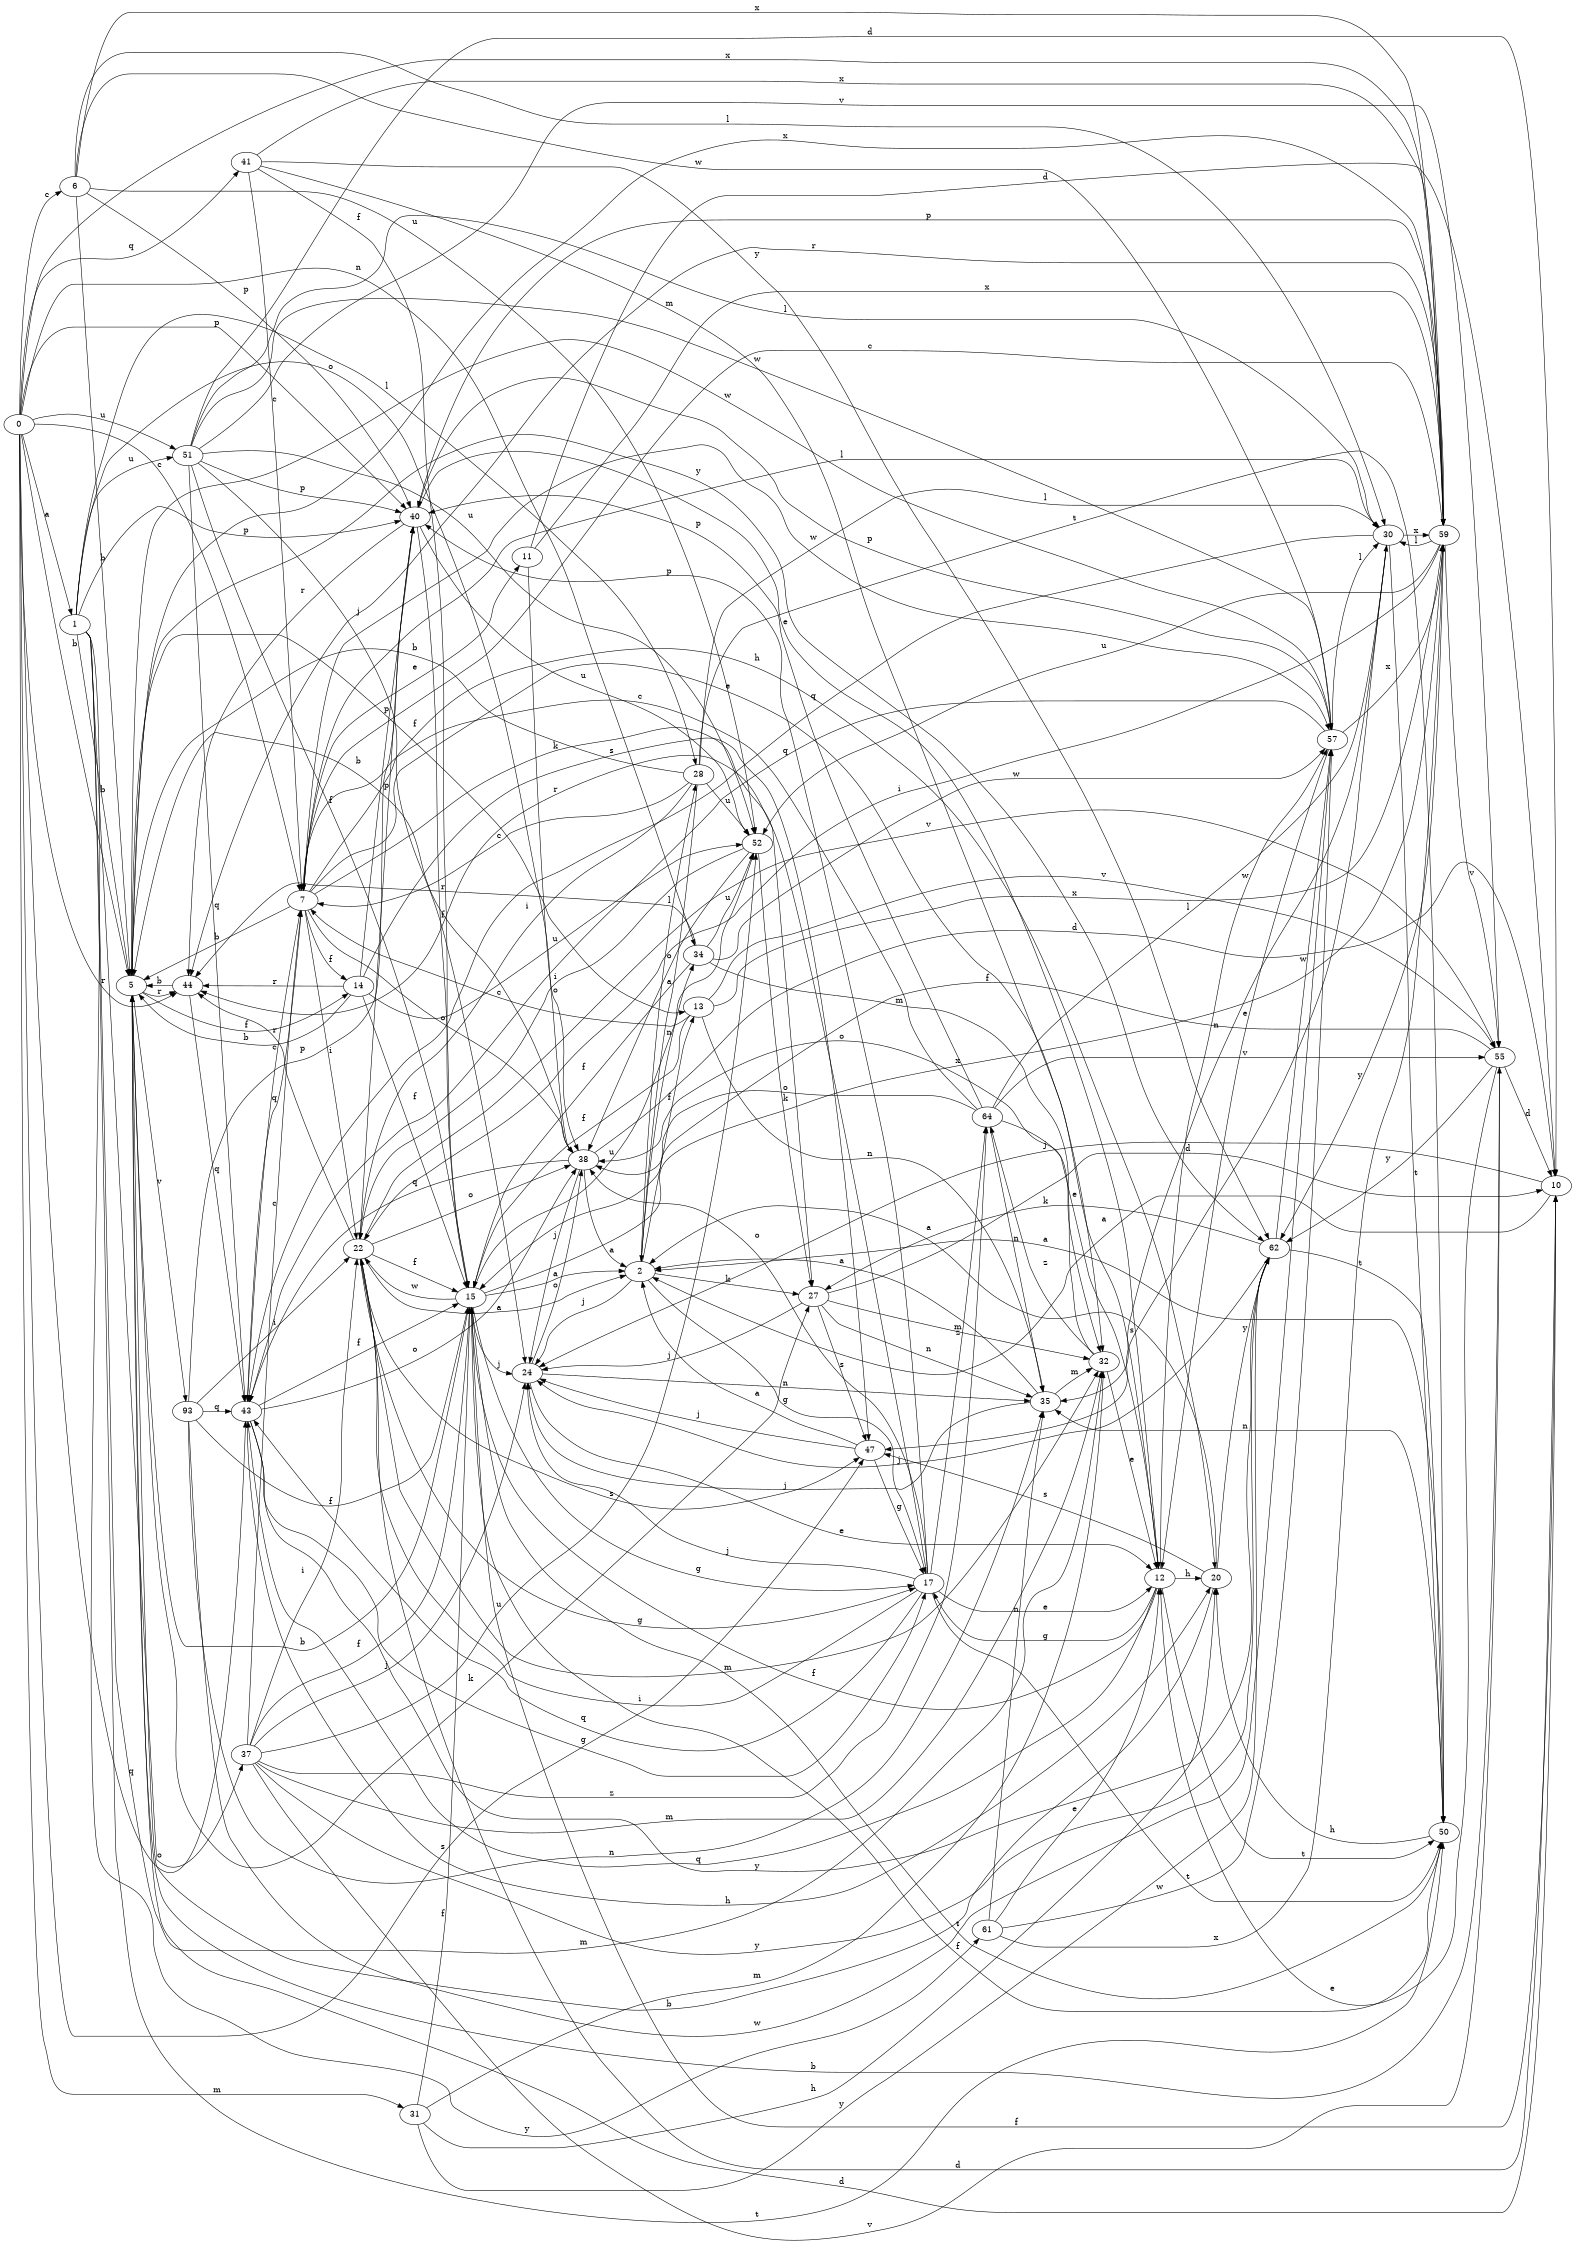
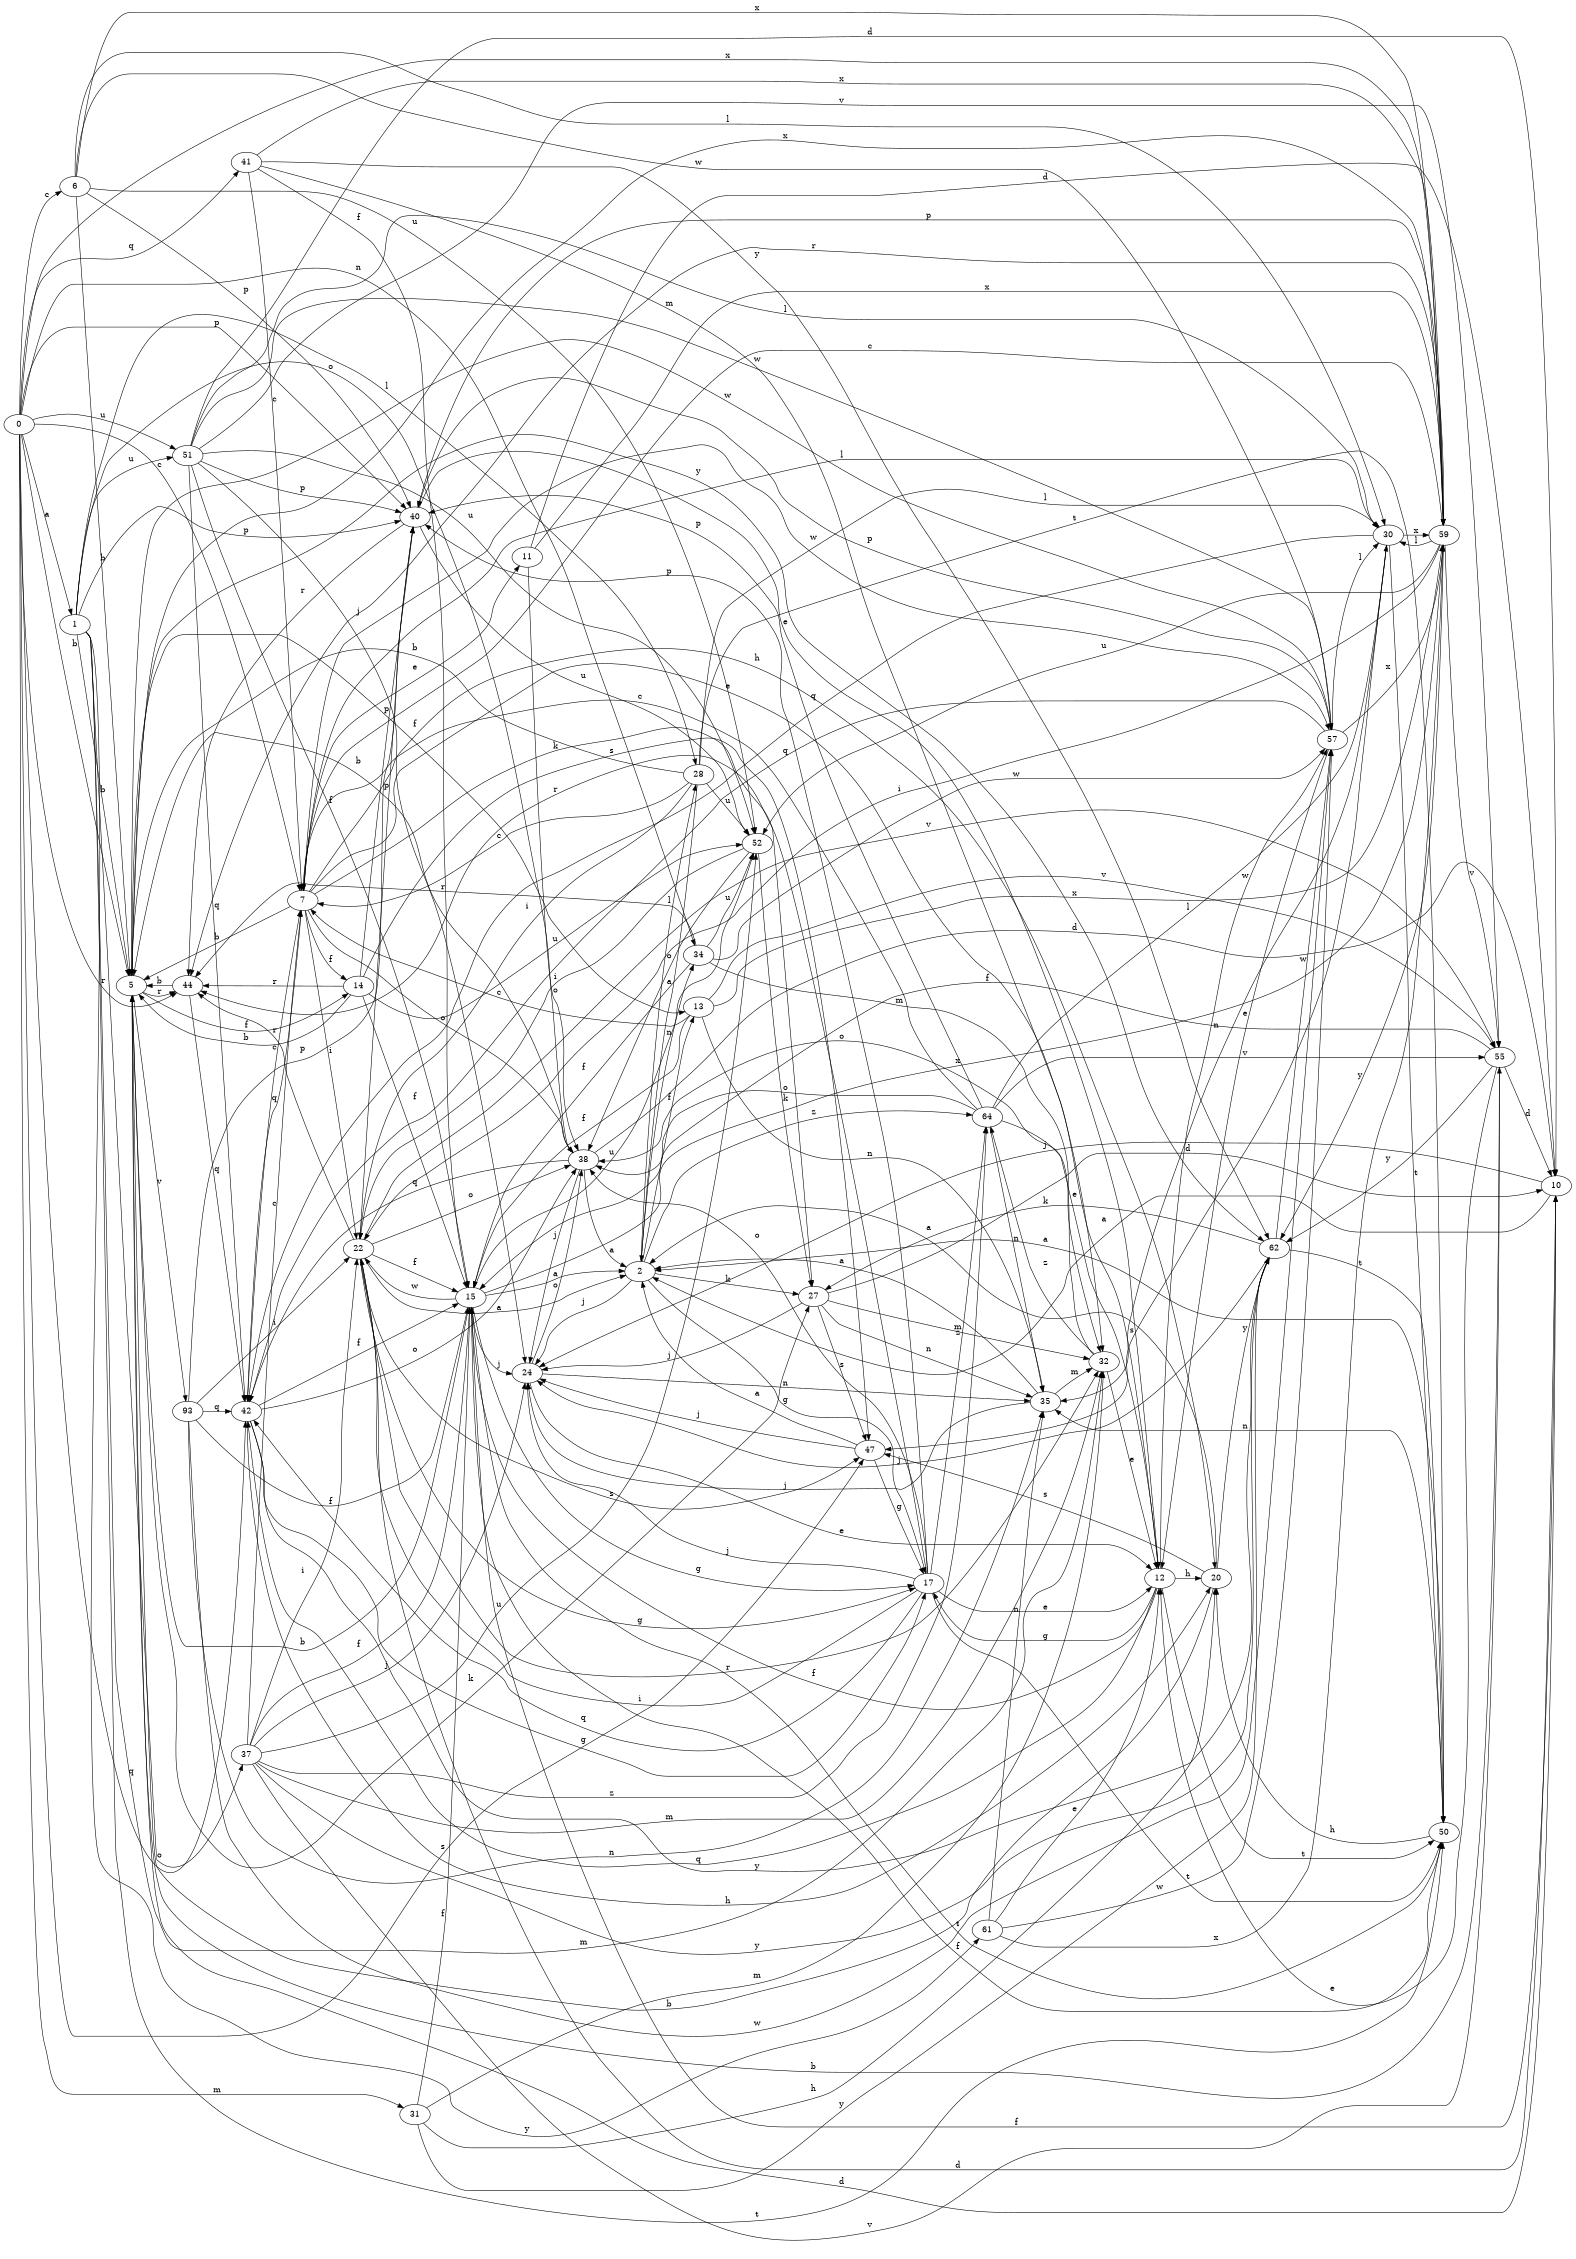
edge "40" -> "15": removed, label "f"
edge "2" -> "64": added, label "z"
node "43": label "43" -> "42"
edge "22" -> "32": label "m" -> "r"
